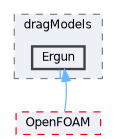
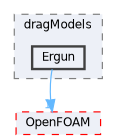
edge "OpenFOAM" -> "Ergun": reversed
